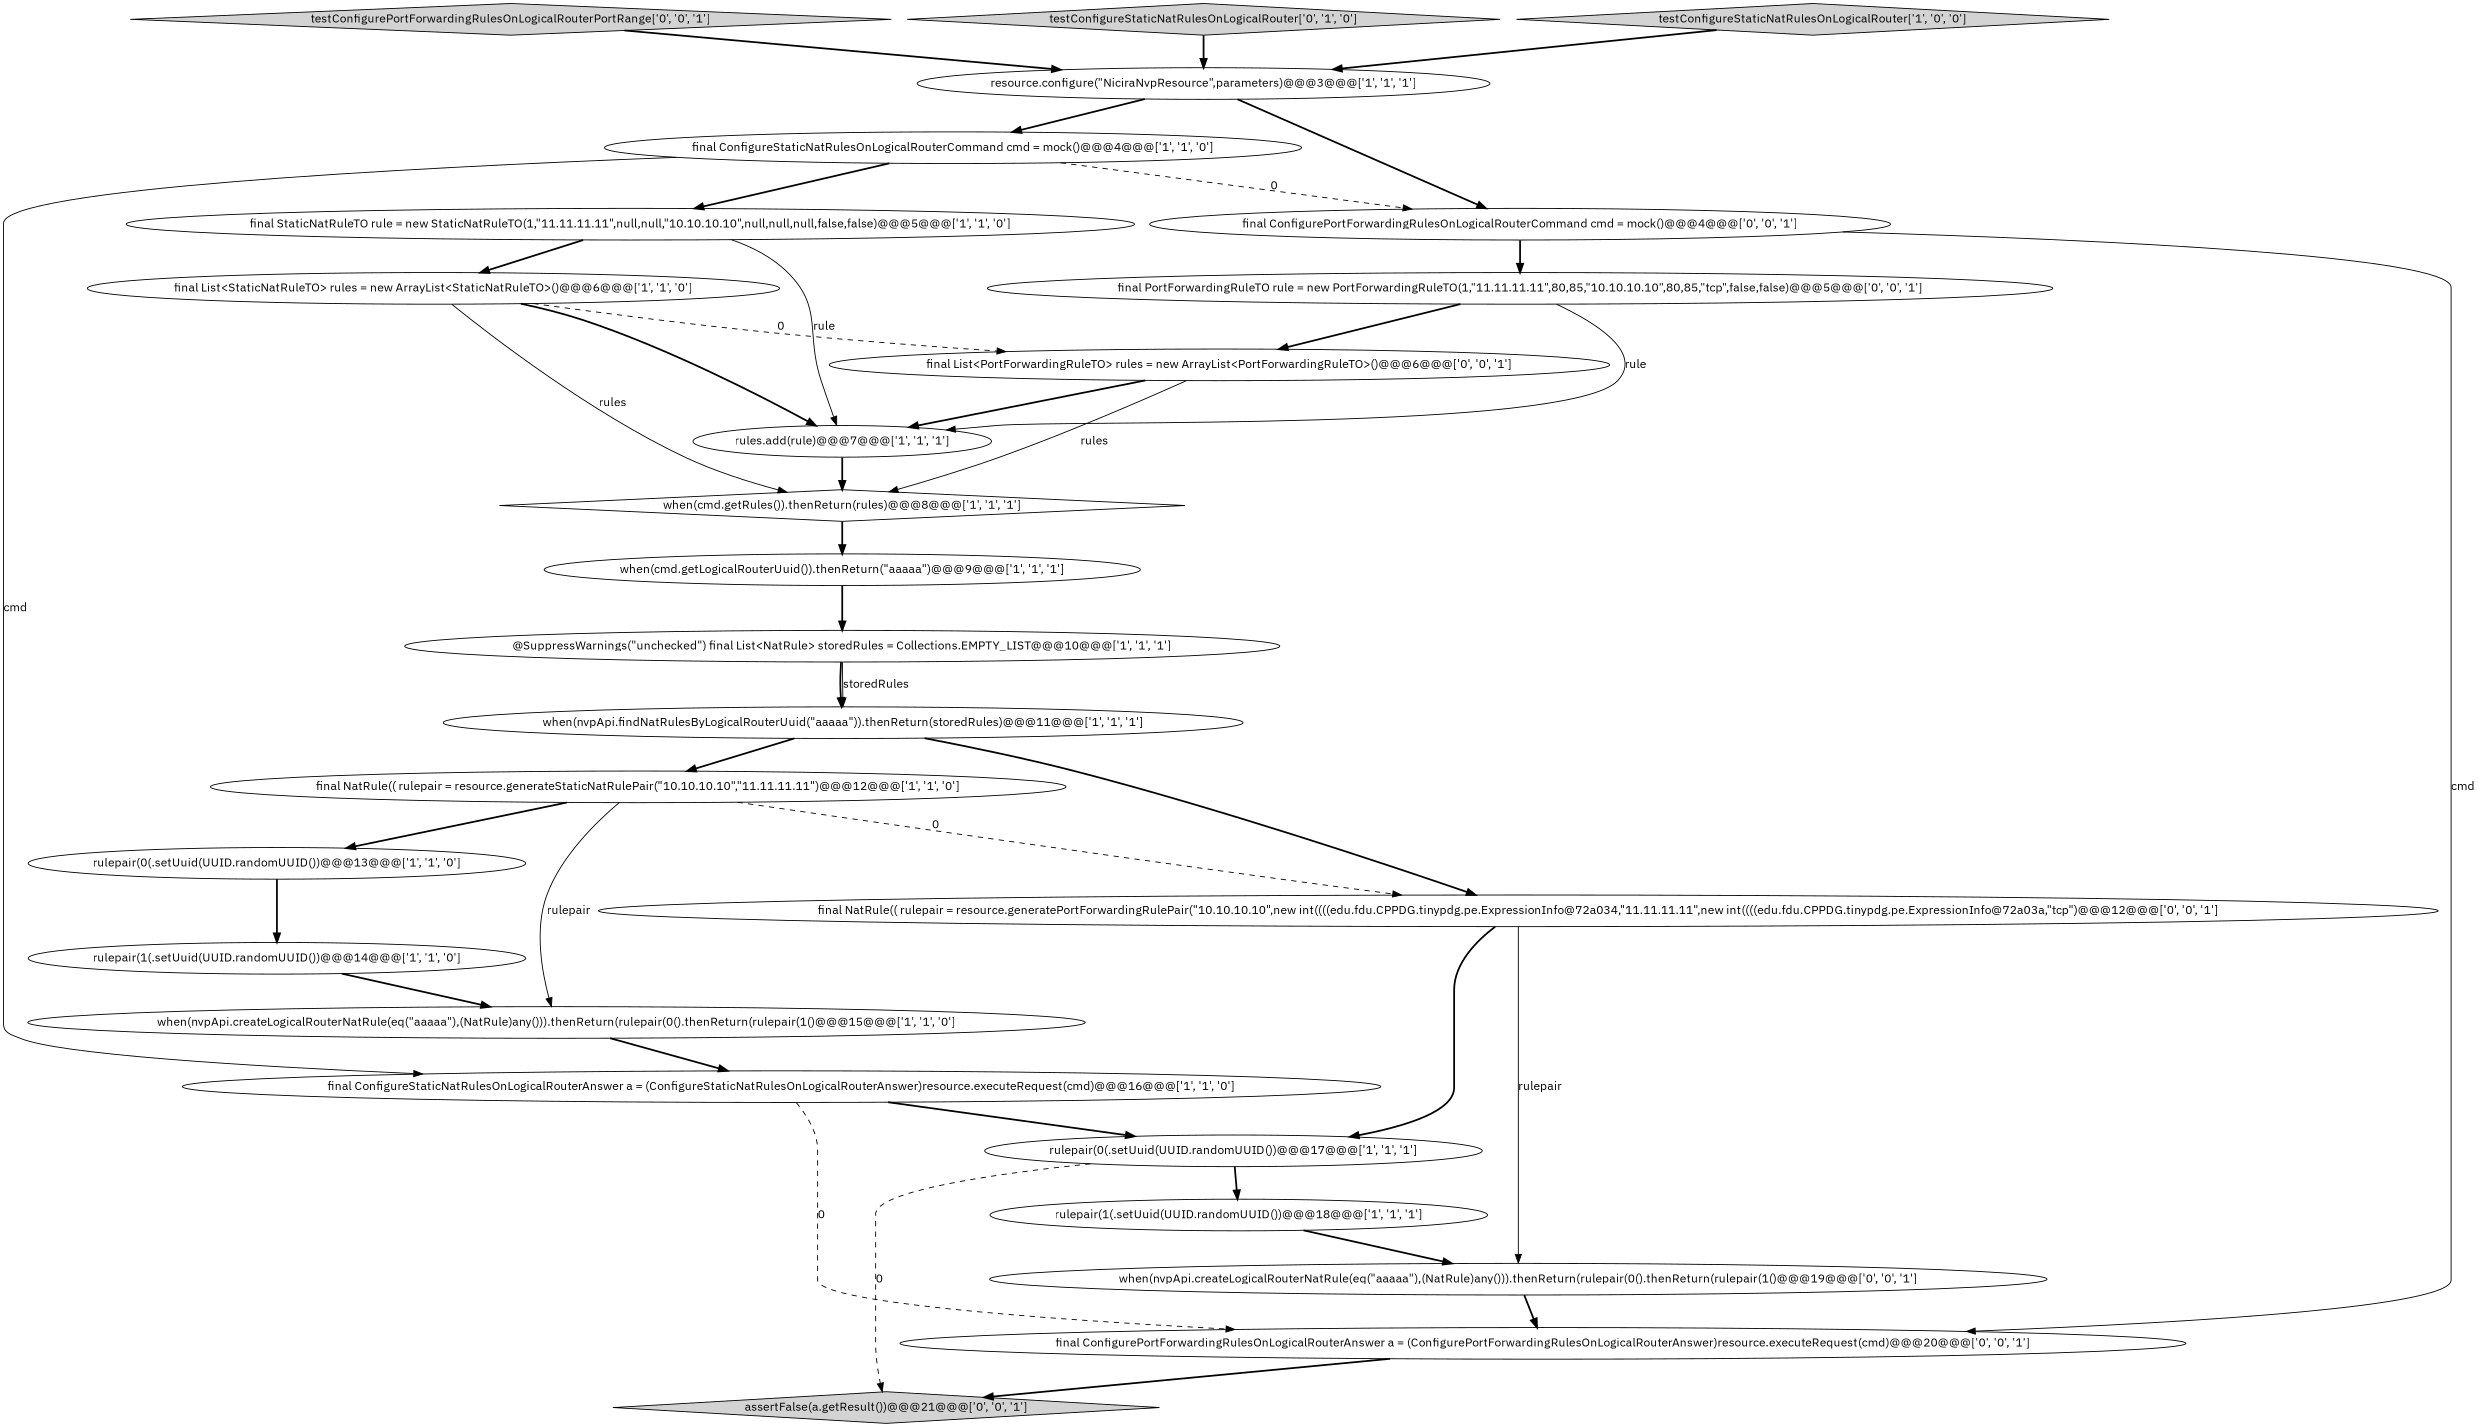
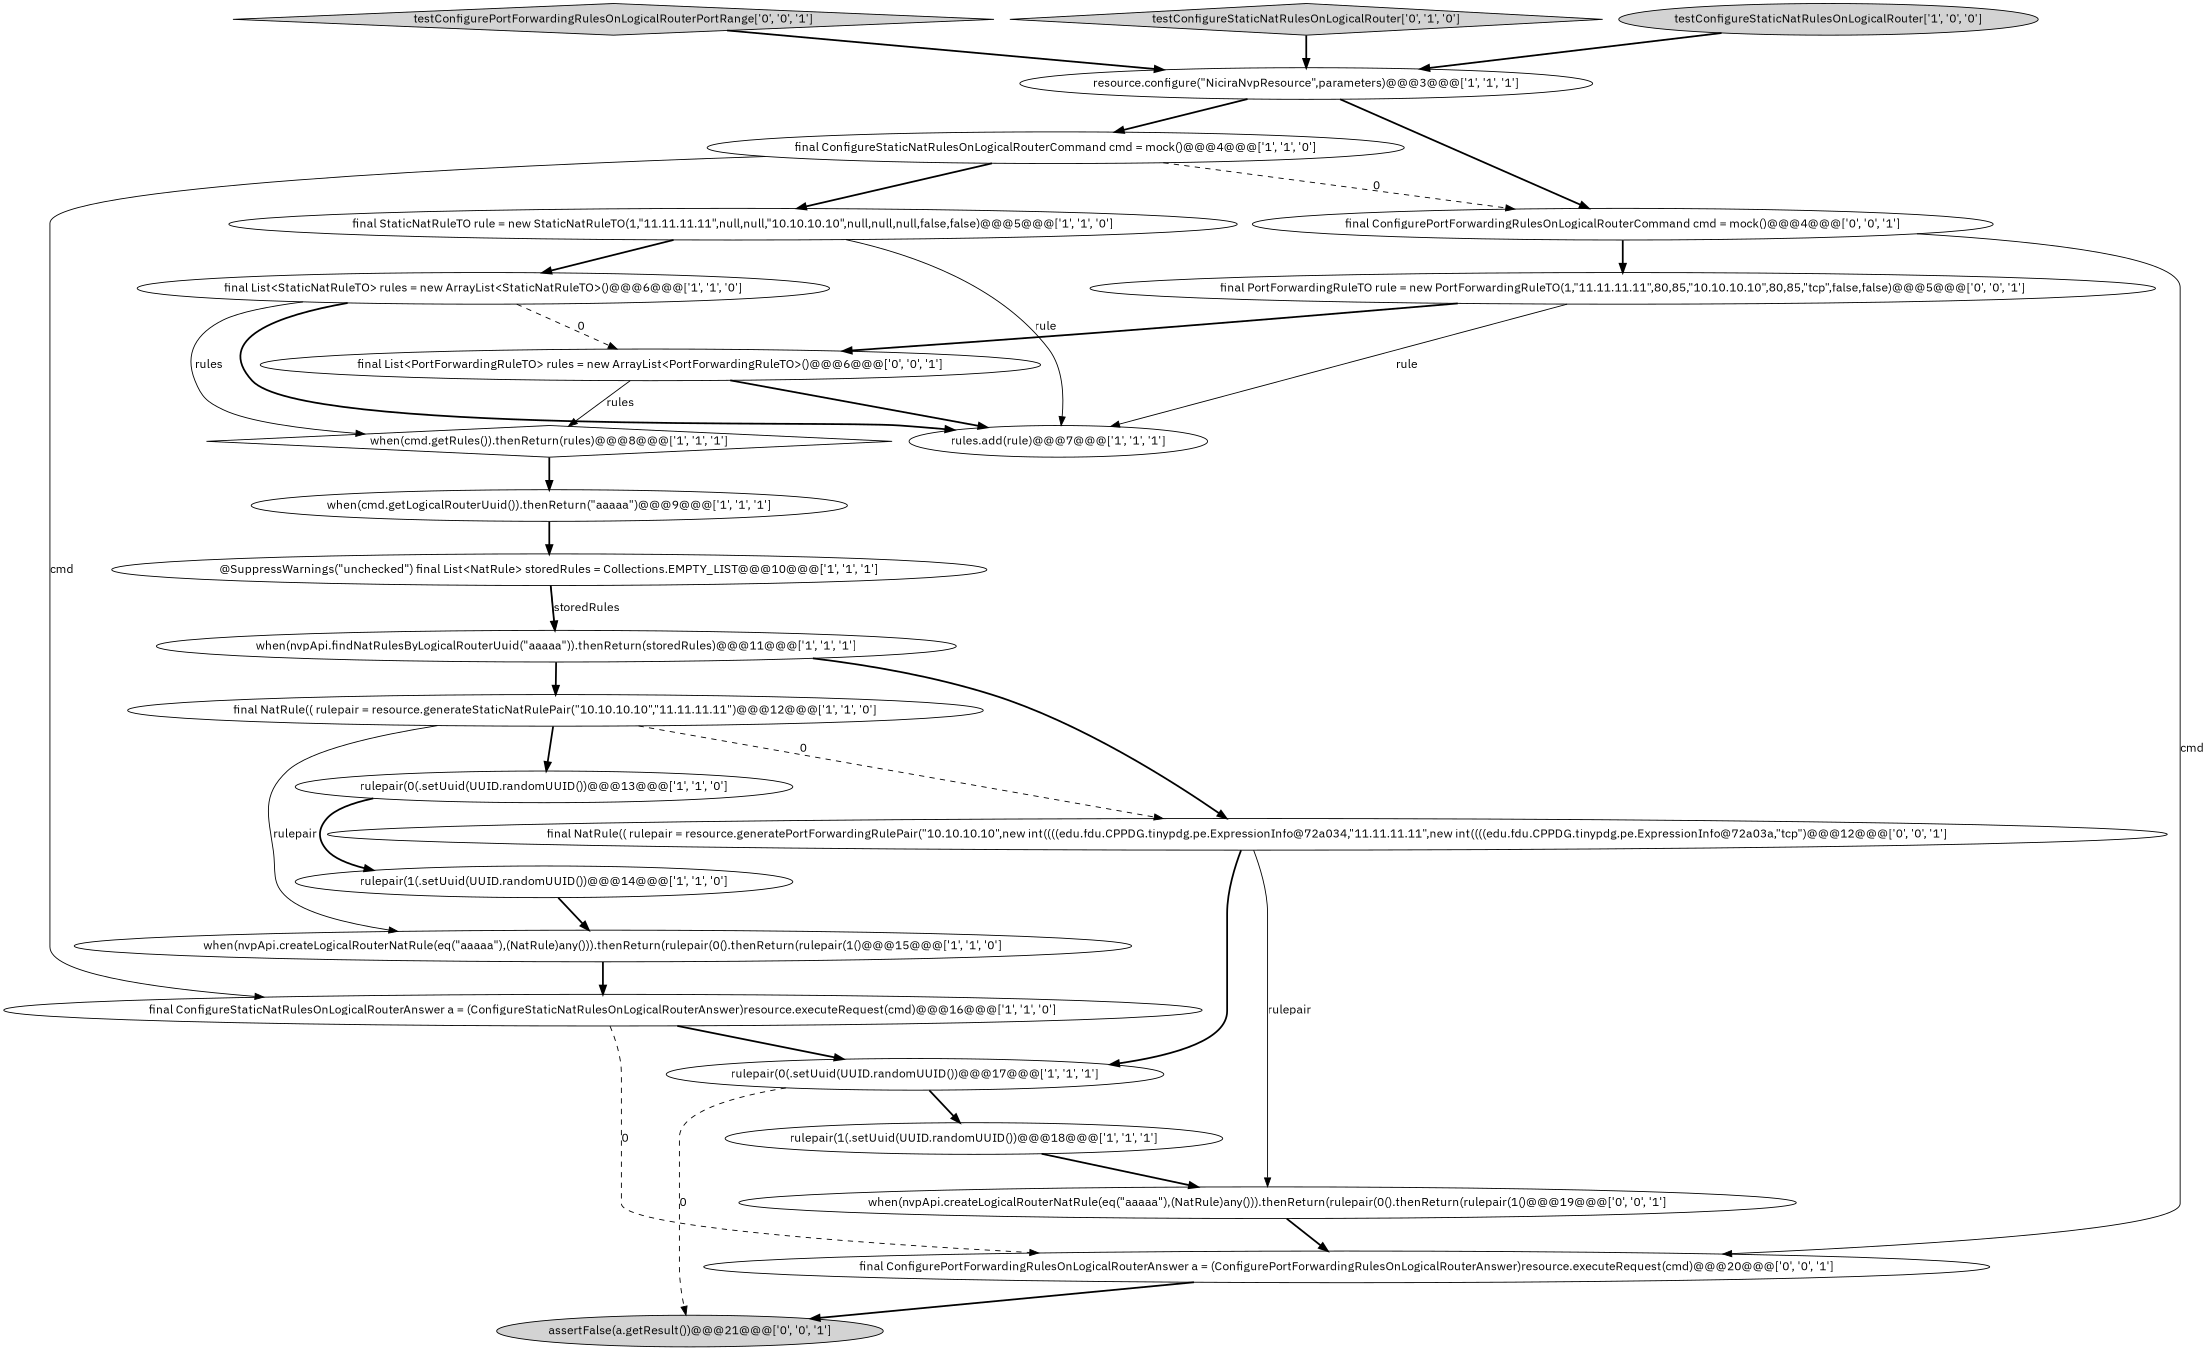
node "testConfigureStaticNatRulesOnLogicalRouter['1', '0', '0']": shape diamond -> ellipse
edge "rules.add(rule)@@@7@@@['1', '1', '1']" -> "when(cmd.getRules()).thenReturn(rules)@@@8@@@['1', '1', '1']": removed
node "assertFalse(a.getResult())@@@21@@@['0', '0', '1']": shape diamond -> ellipse
